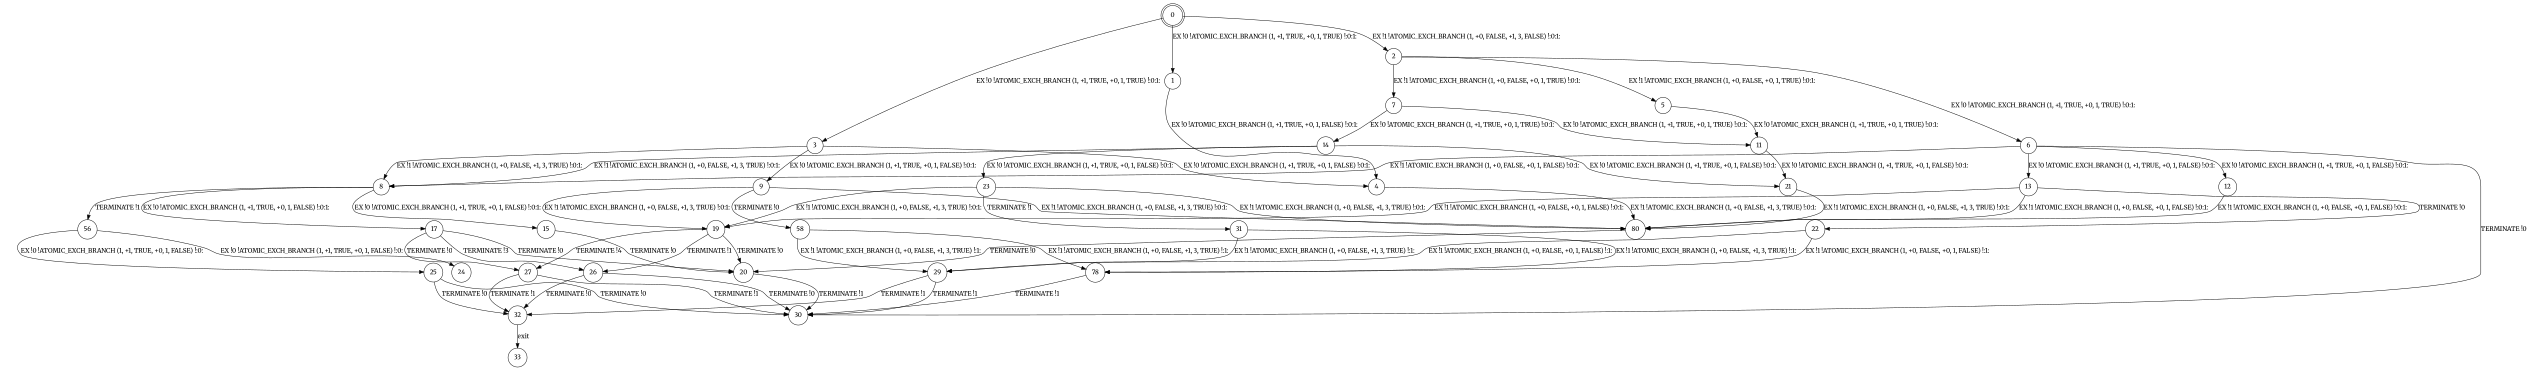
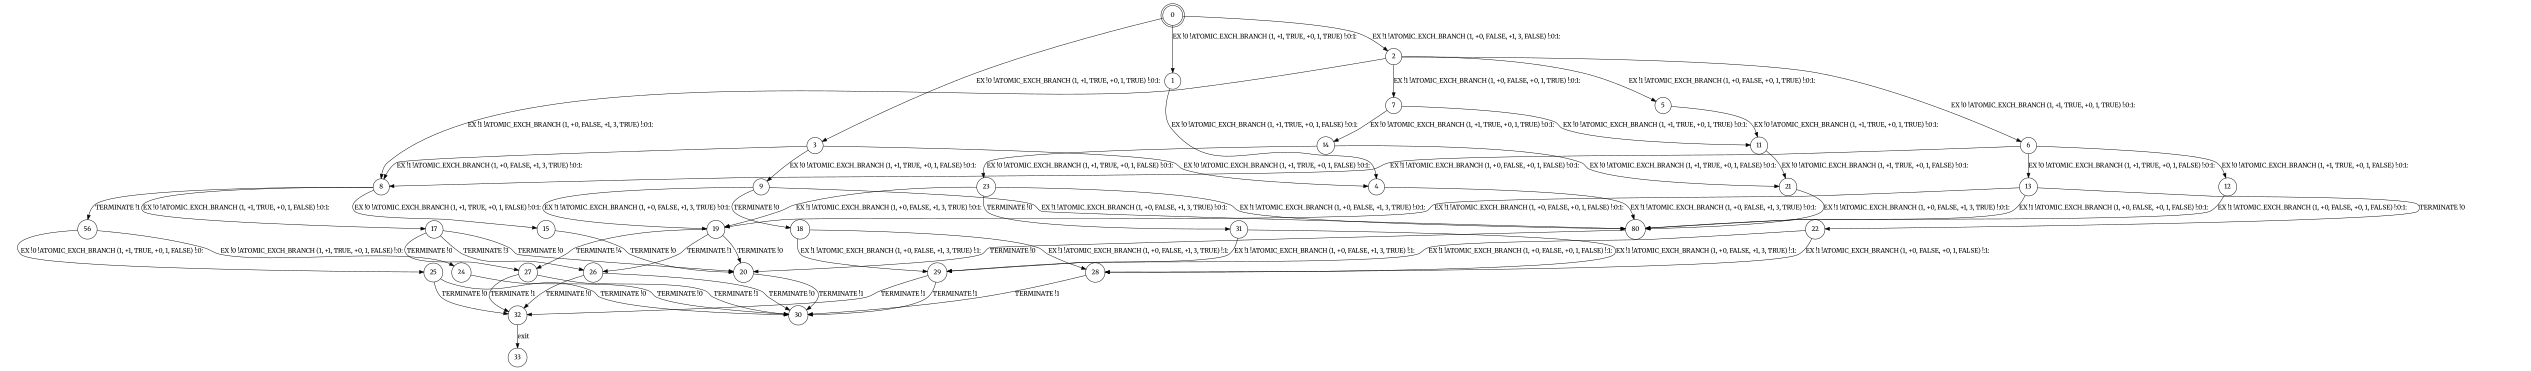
edge "14" -> "8": now "2" -> "8"
edge "23" -> "31": label "TERMINATE !1" -> "TERMINATE !0"
node "58": label "58" -> "18"
node "78": label "78" -> "28"
edge "6" -> "30": now "24" -> "30"
